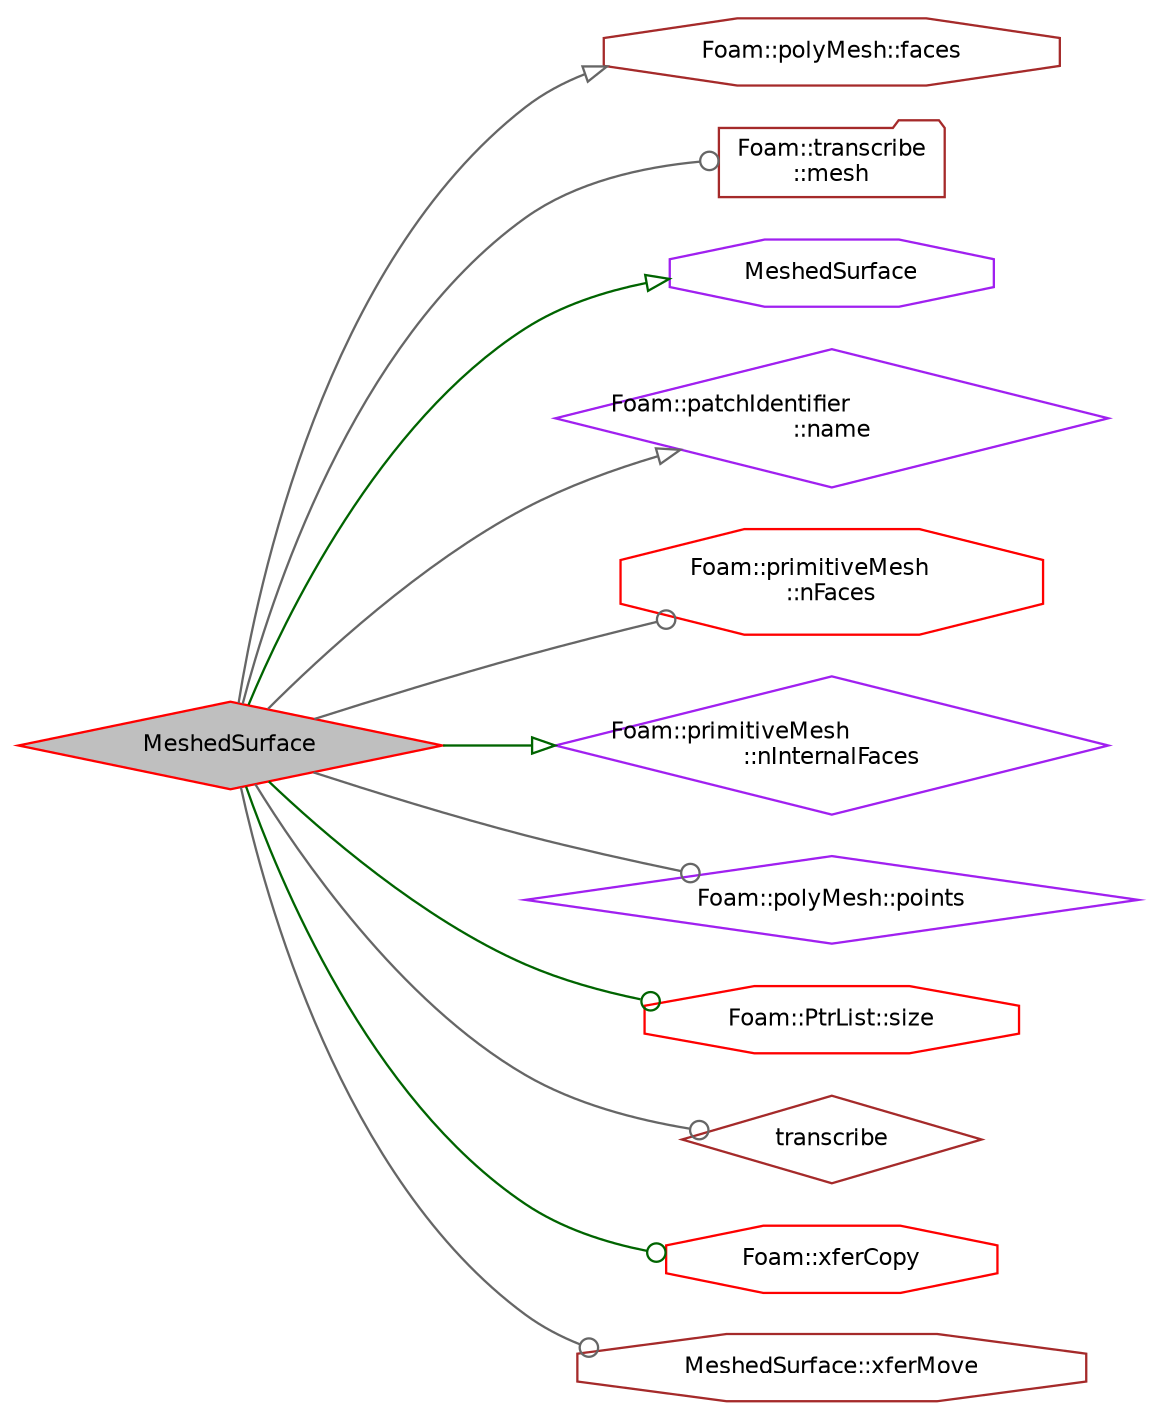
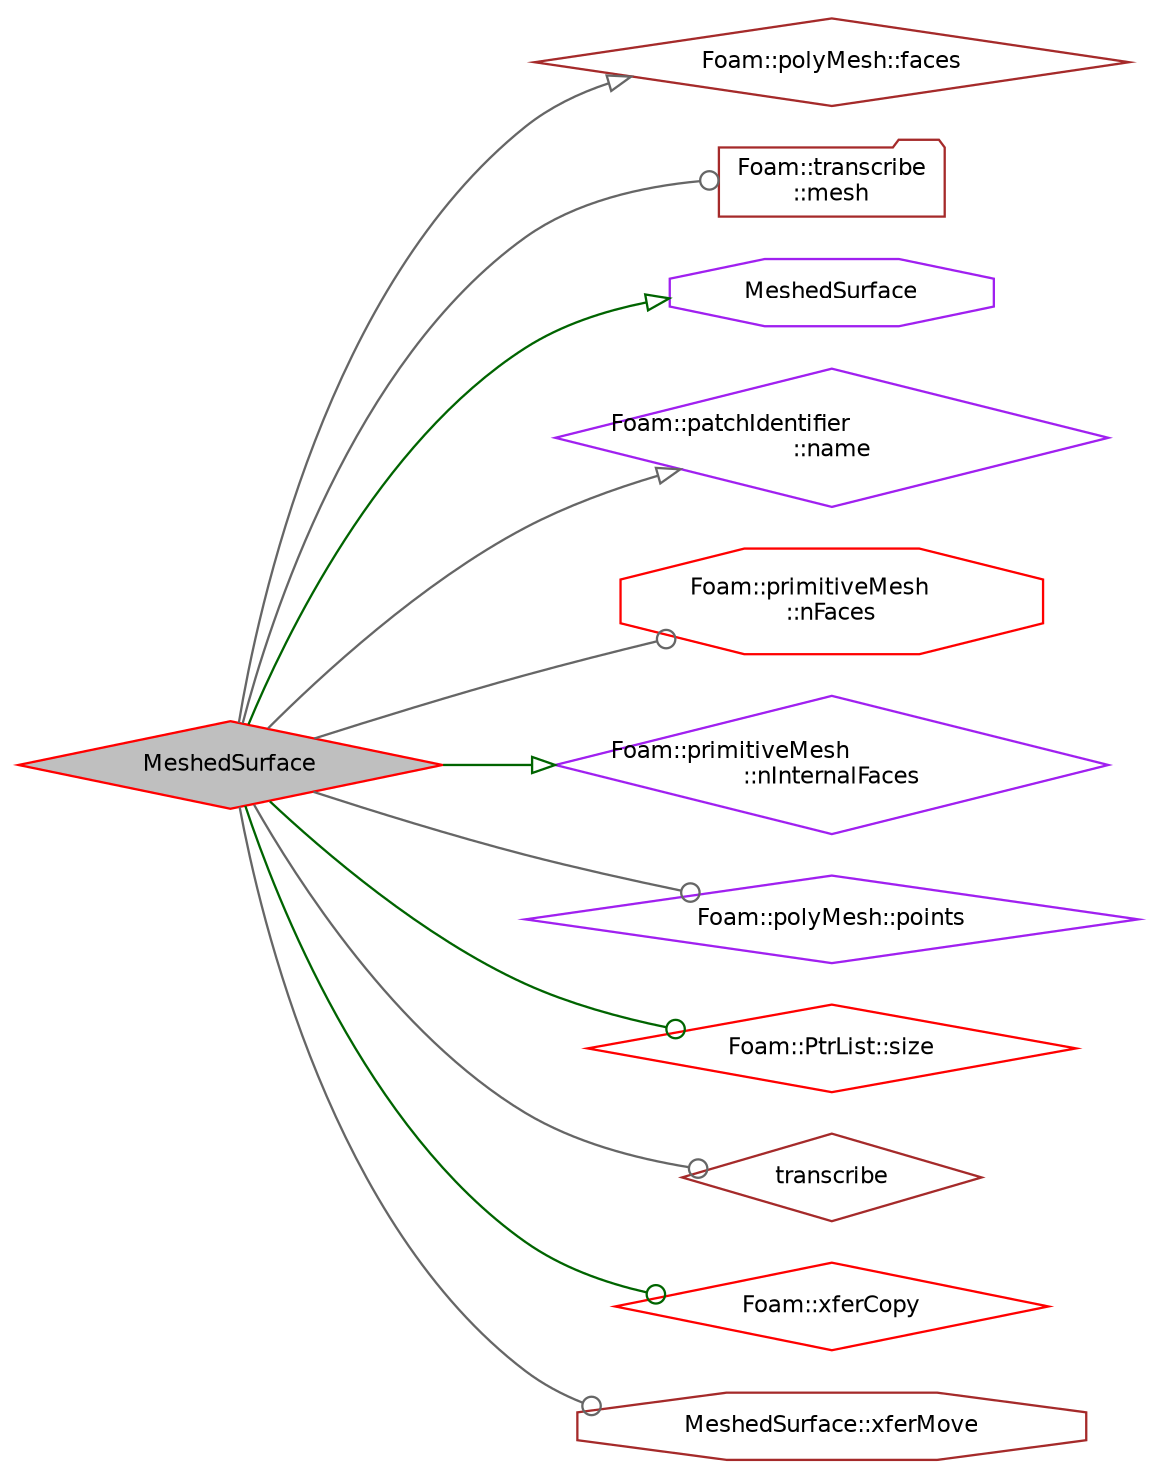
node "Foam::polyMesh::faces": shape octagon -> diamond
node "Foam::PtrList::size": shape octagon -> diamond
node "Foam::xferCopy": shape octagon -> diamond
